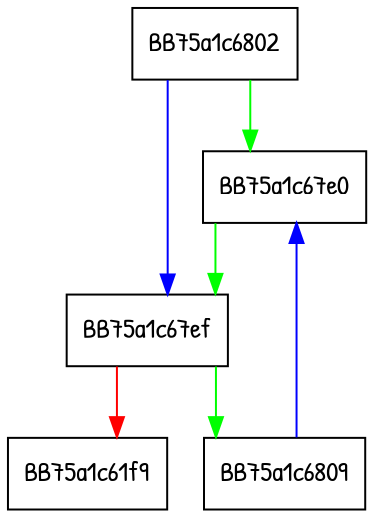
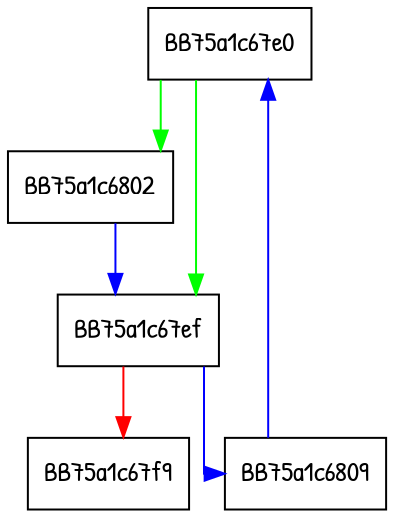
edge "BB75a1c6802" -> "BB75a1c67e0": reversed
edge "BB75a1c67ef" -> "BB75a1c6809": color green -> blue
node "BB75a1c61f9": label "BB75a1c61f9" -> "BB75a1c67f9"
